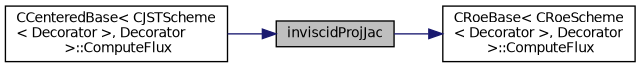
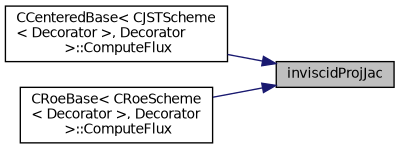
edge "inviscidProjJac" -> "CRoeBase< CRoeScheme < Decorator >, Decorator >::ComputeFlux": reversed
